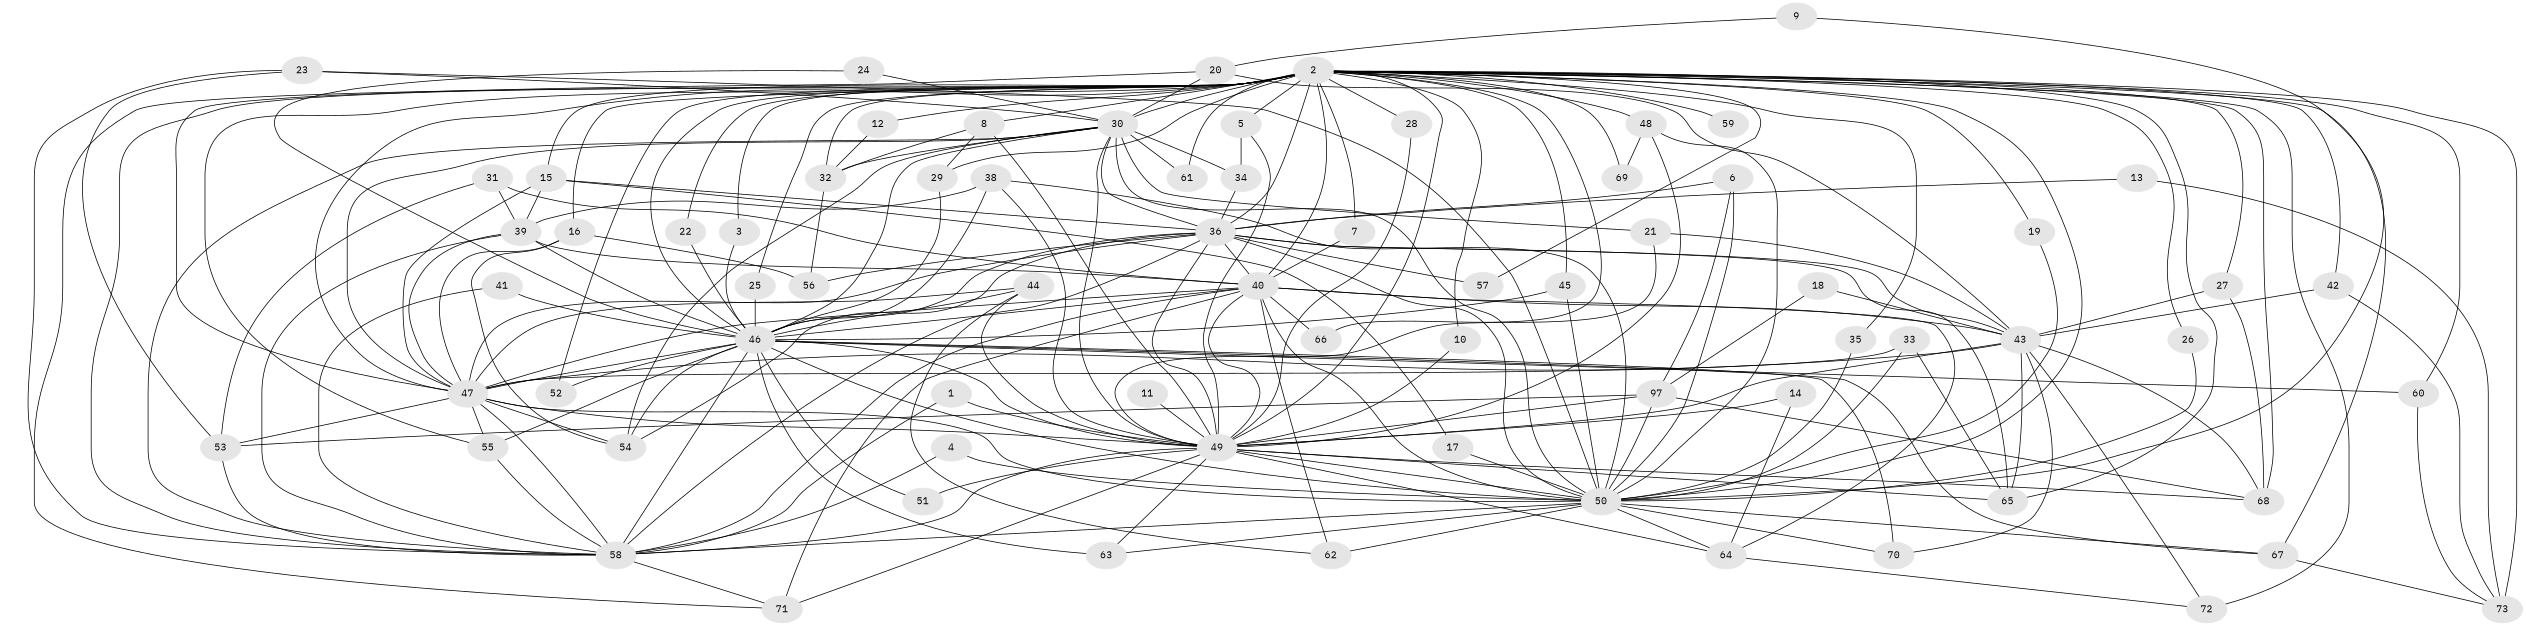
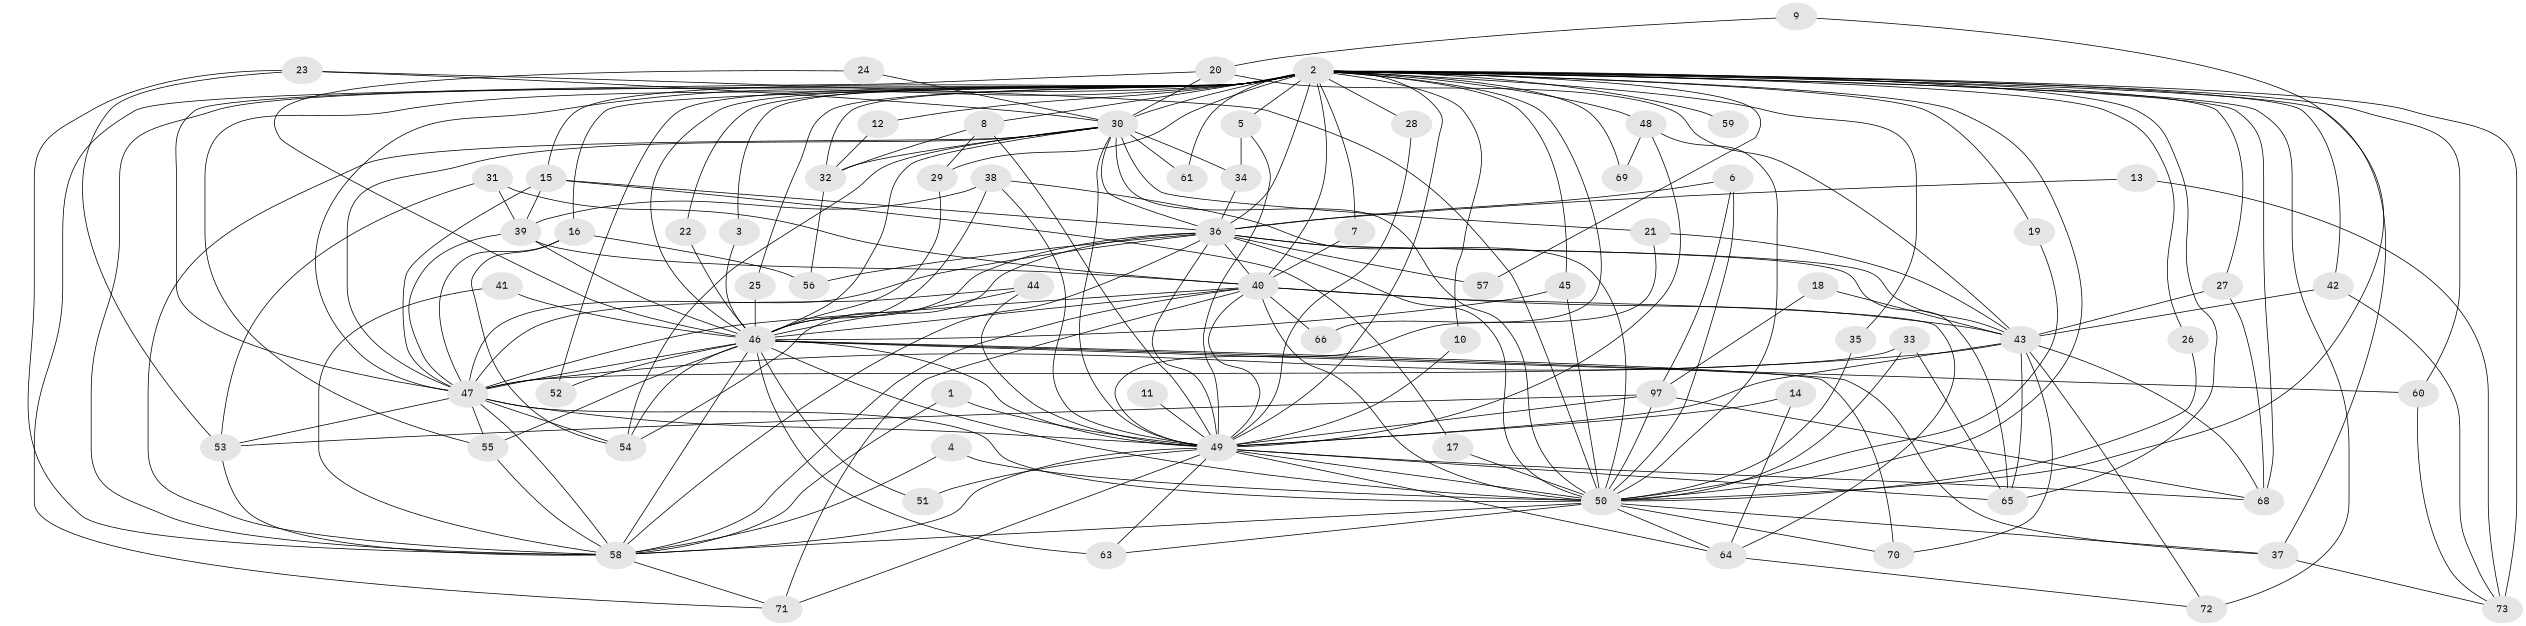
edge "39" -- "58": removed
node "62": removed
node "67": label "67" -> "37"
